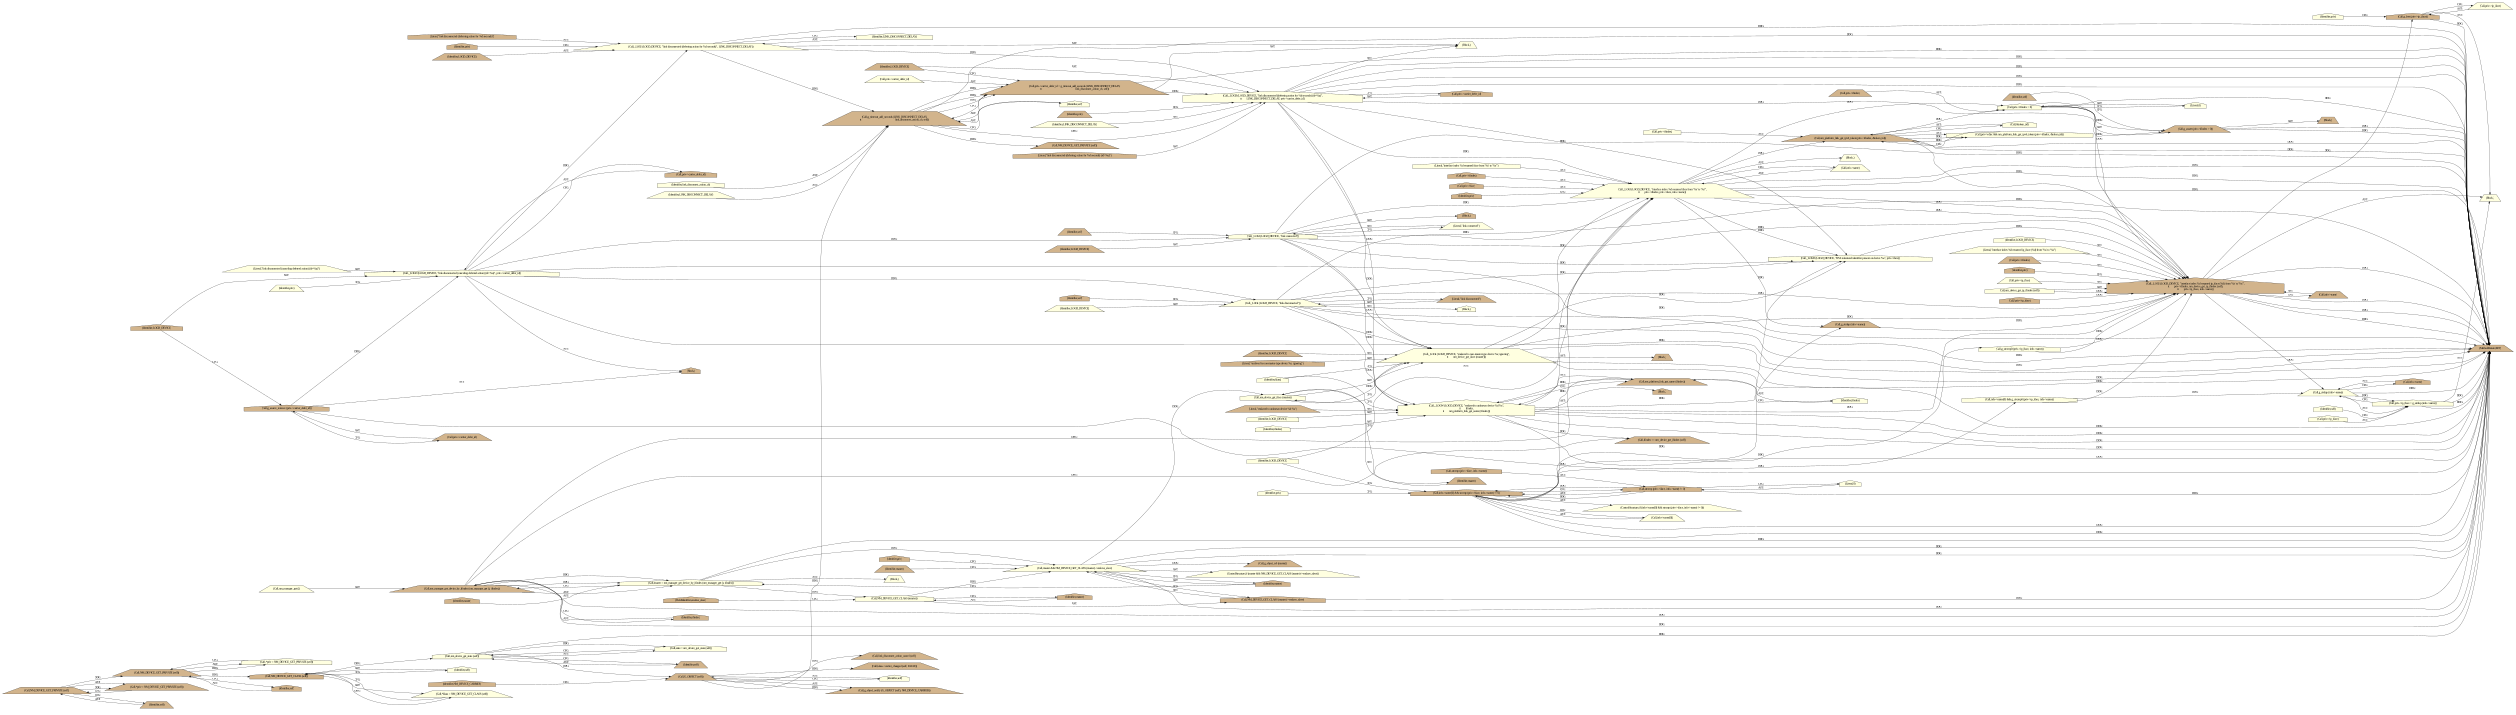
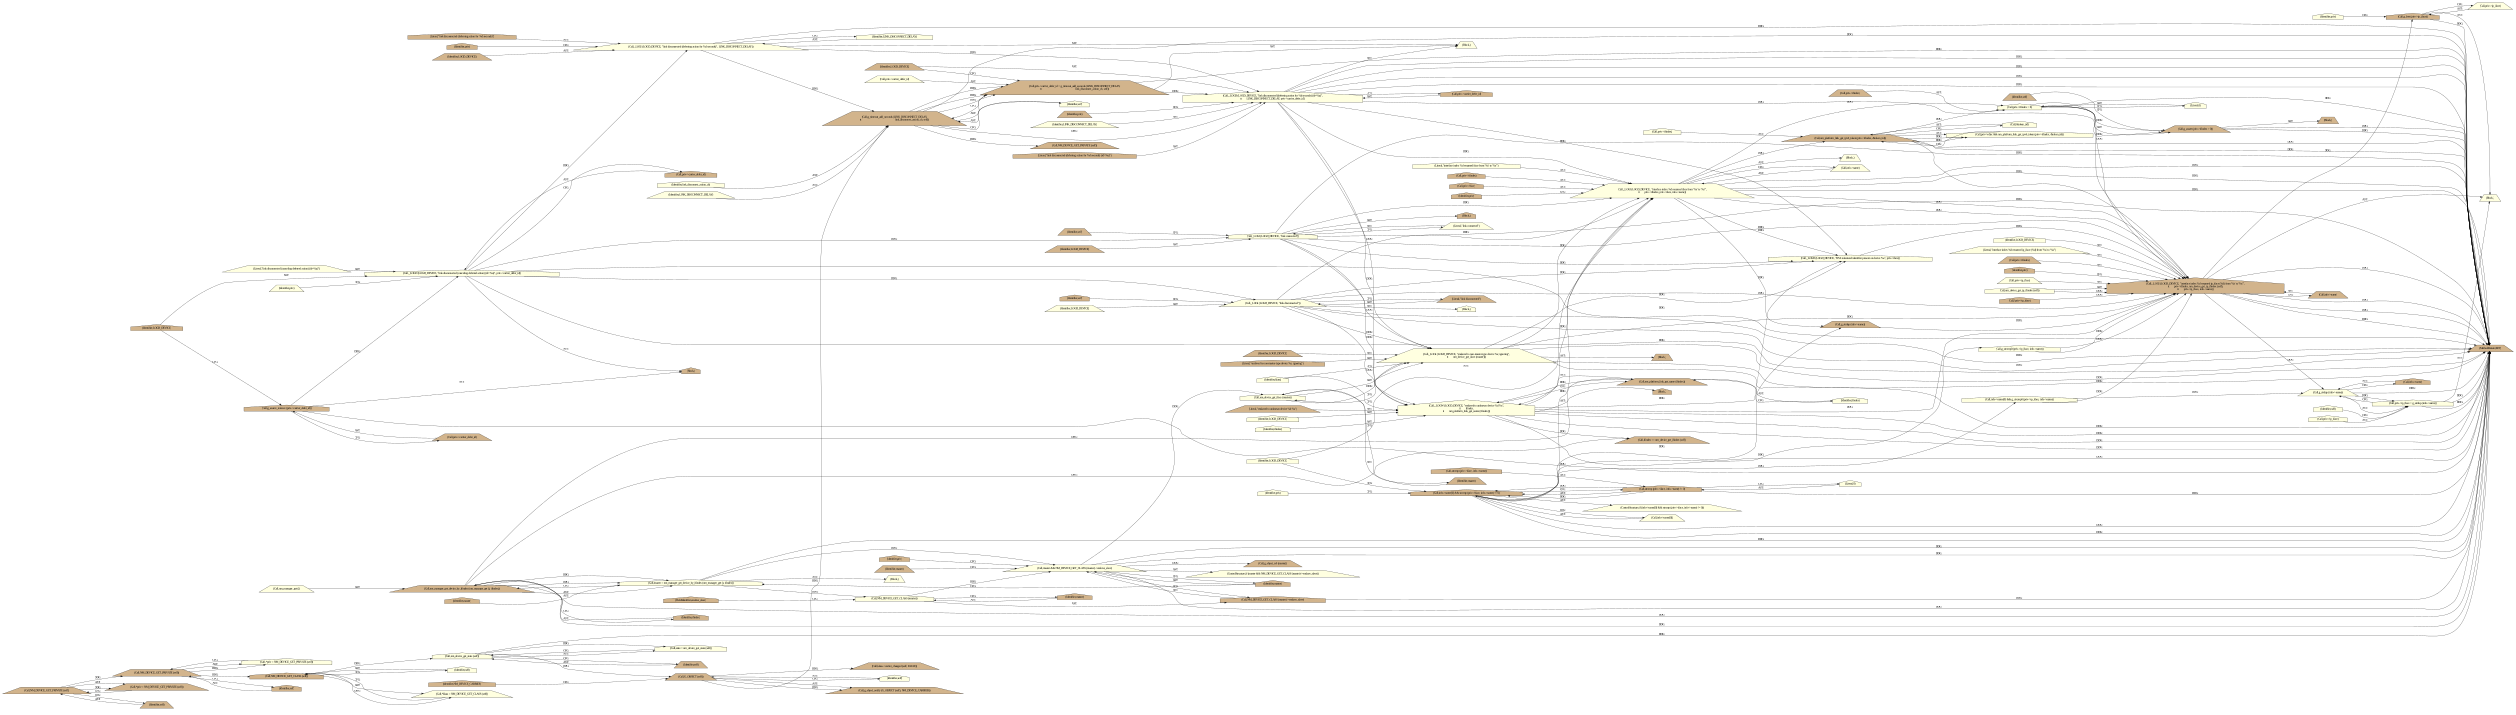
node "(Call,link_disconnect_action_cancel (self))": removed
